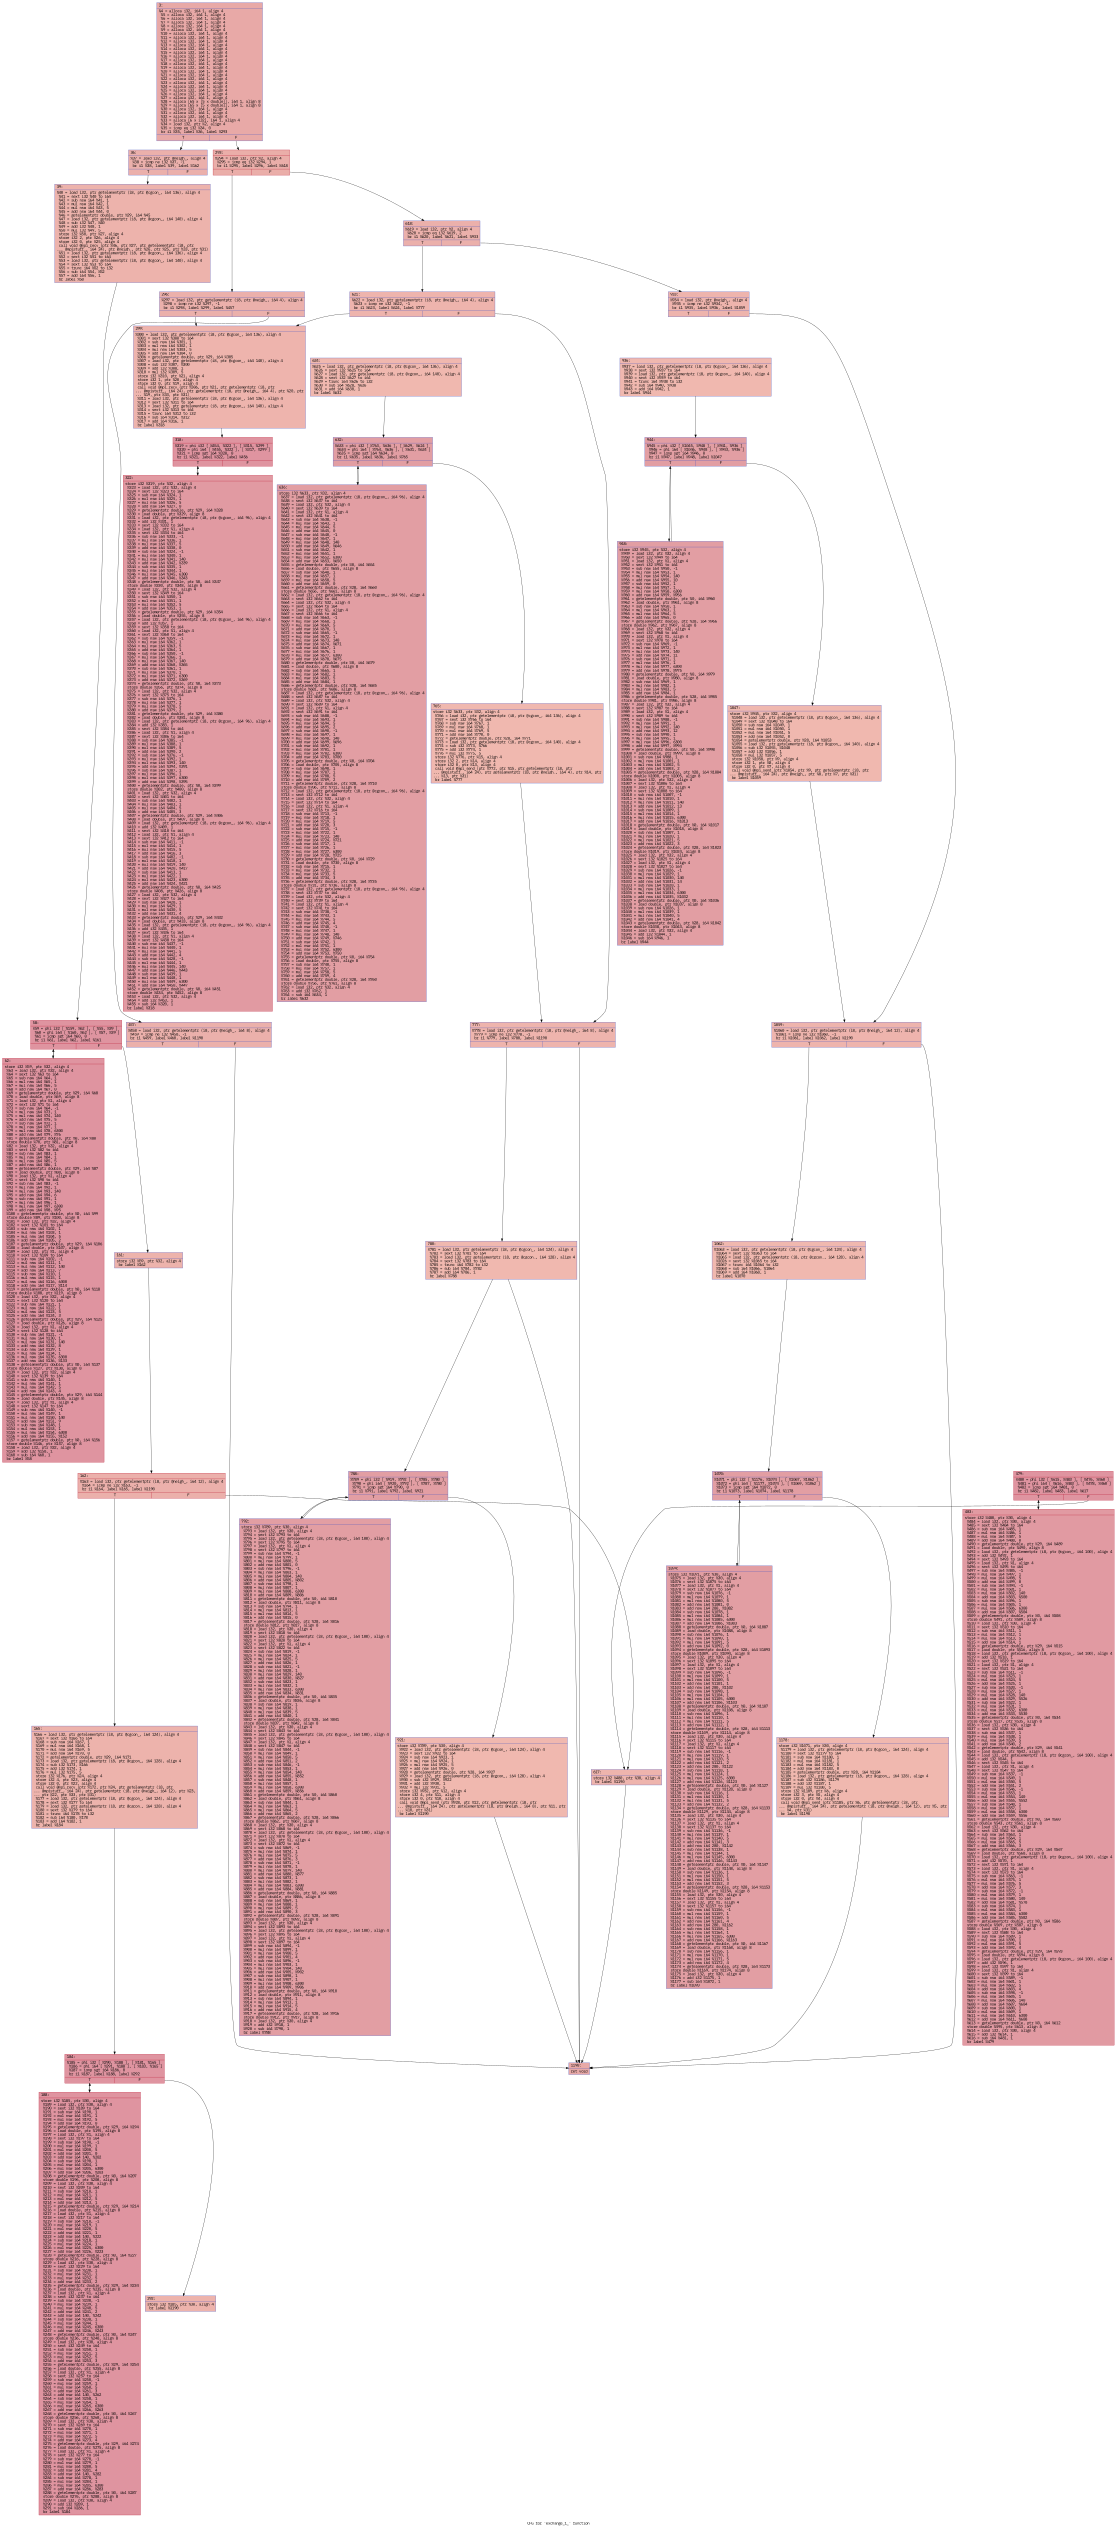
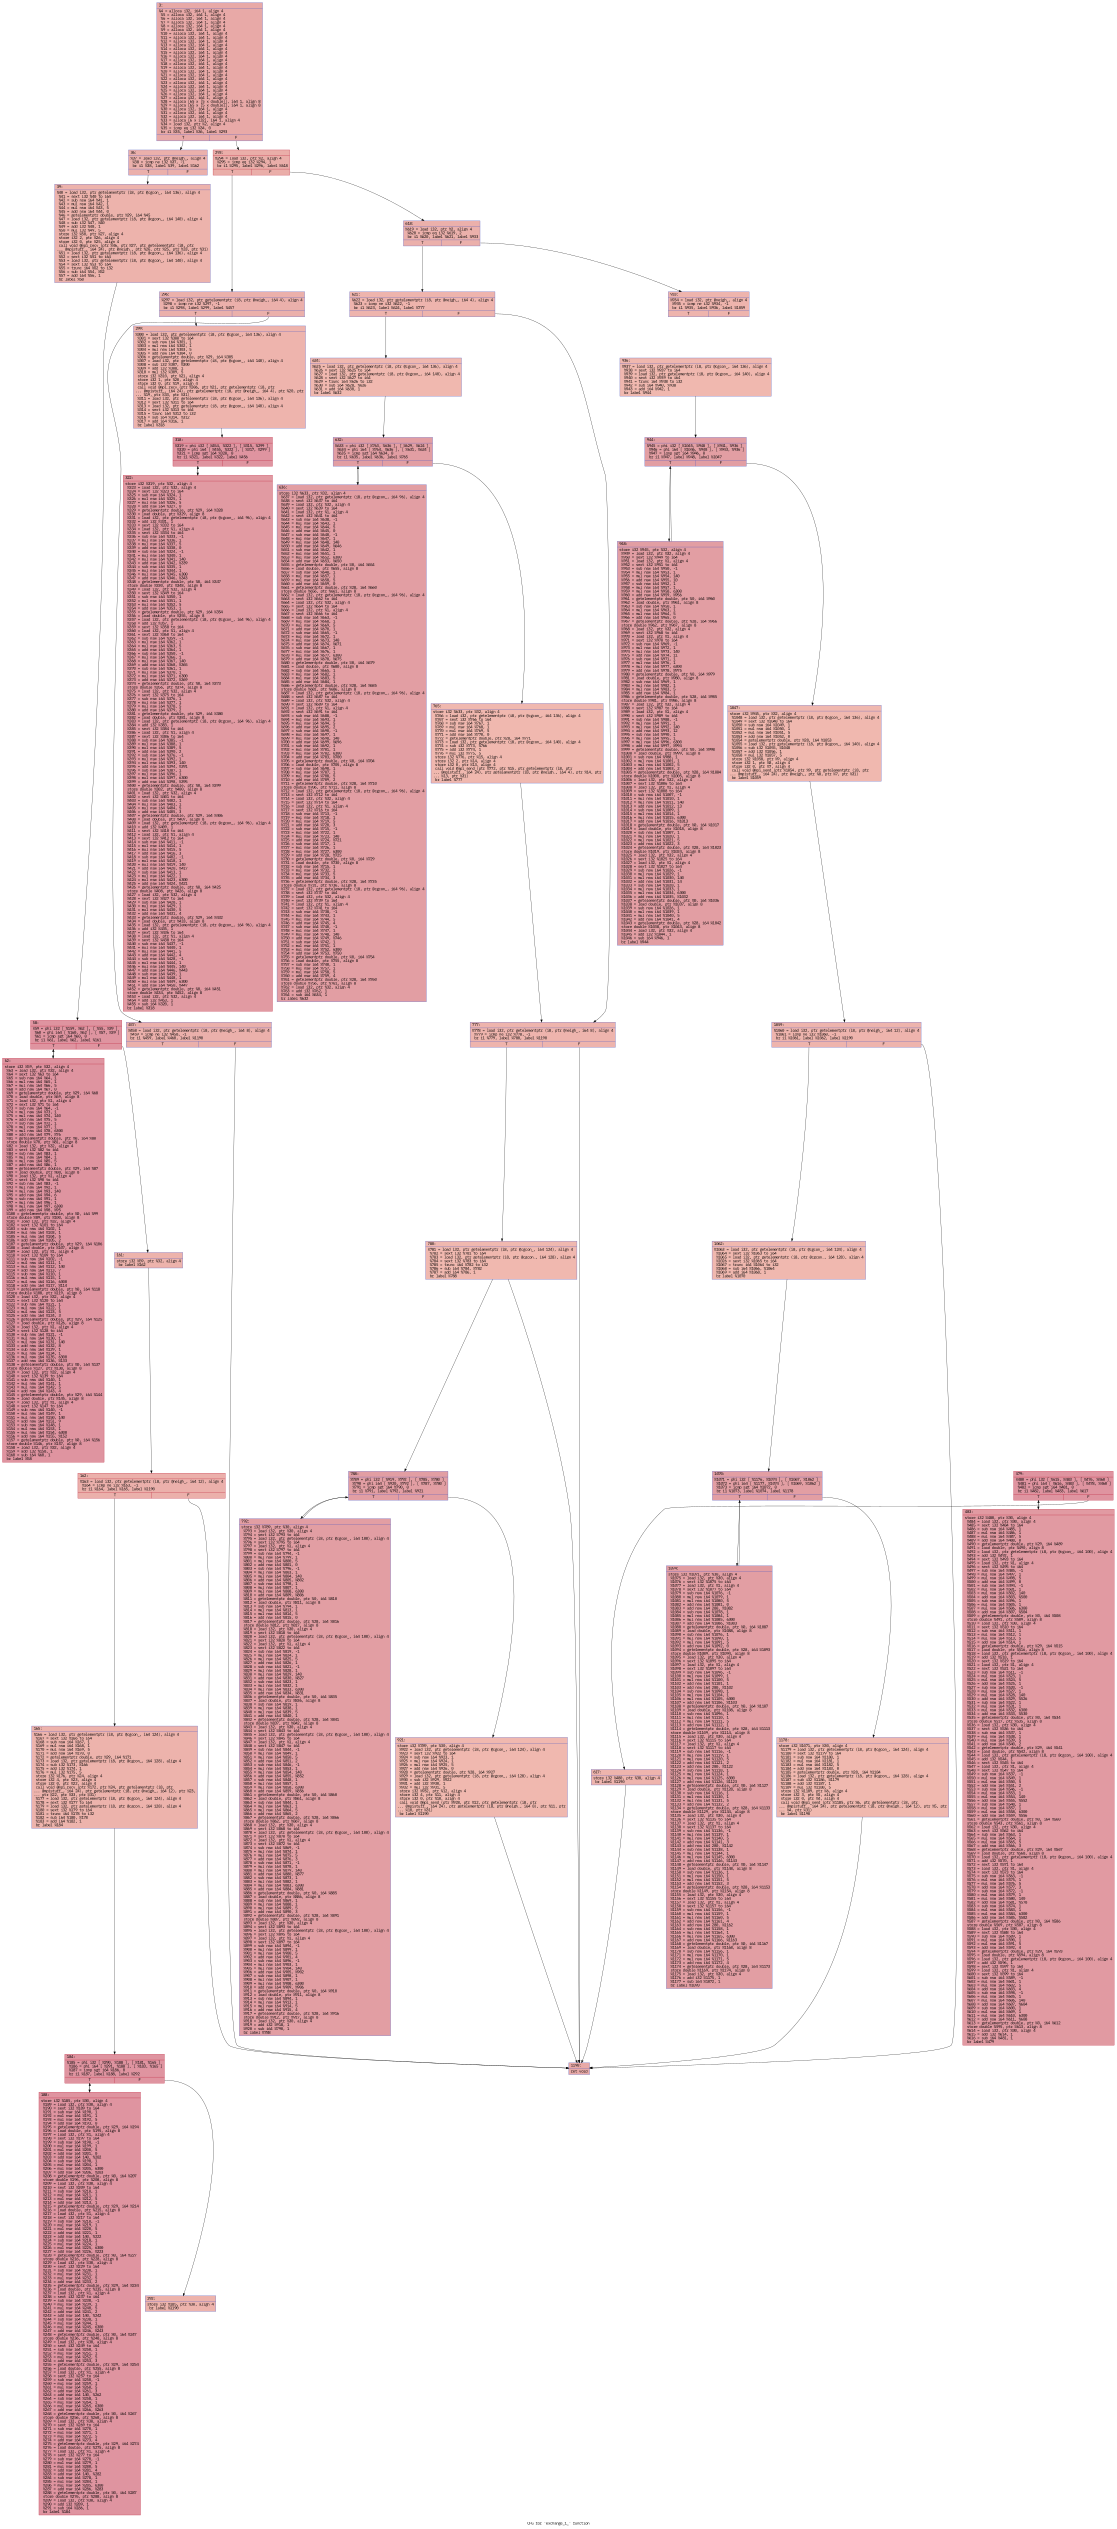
edge "621:" -> "299:": now "621:" -> "624:"
edge "933:" -> "1059:": removed
edge "162:" -> "617:": now "162:" -> "1190:"
